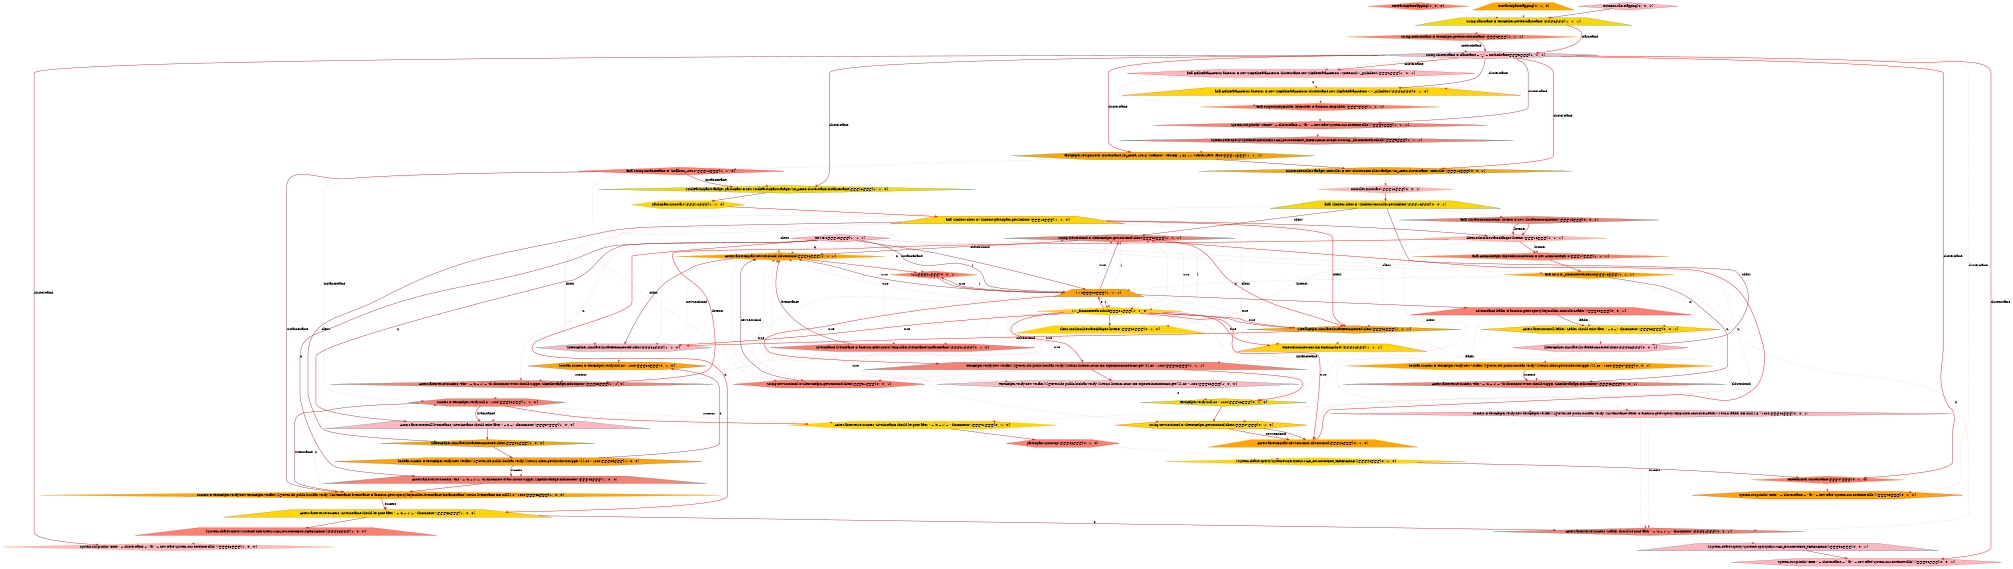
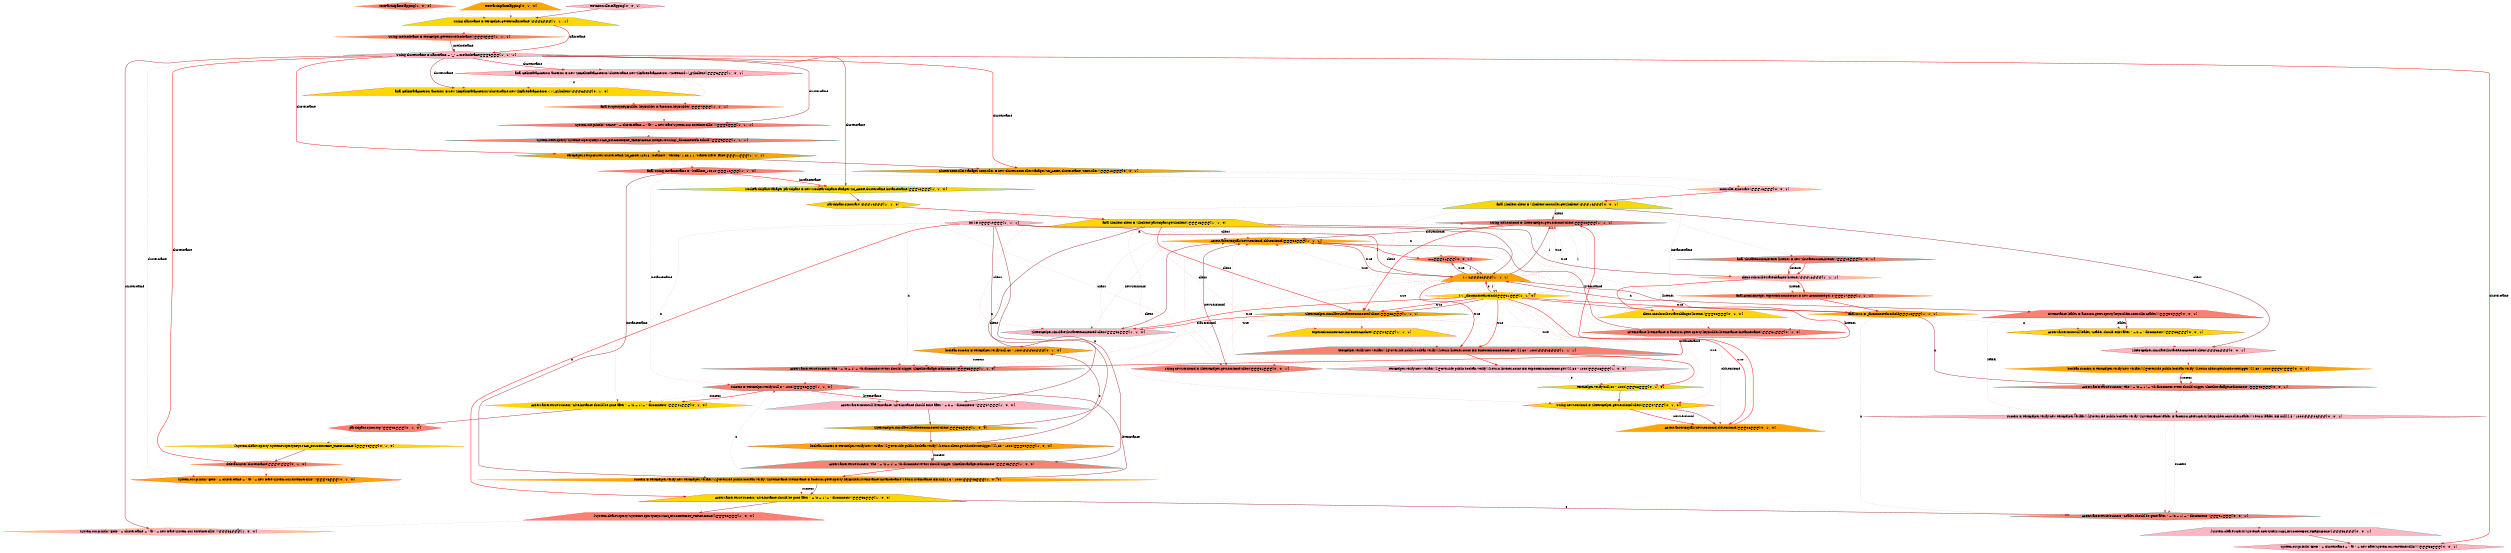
node "participant.syncStart()@@@14@@@['1', '1', '0']": color darkorange -> brown
edge "final int n = _disconnectThreshold@@@18@@@['1', '1', '1']" -> "i < n@@@20@@@['1', '1', '1']": style dotted -> bold
edge "i < _disconnectThreshold@@@21@@@['1', '1', '0']" -> "expectDisconnectCnt.incrementAndGet()@@@24@@@['1', '1', '1']": now "i < _disconnectThreshold@@@21@@@['1', '1', '0']" -> "final int n = _disconnectThreshold@@@18@@@['1', '1', '1']"
